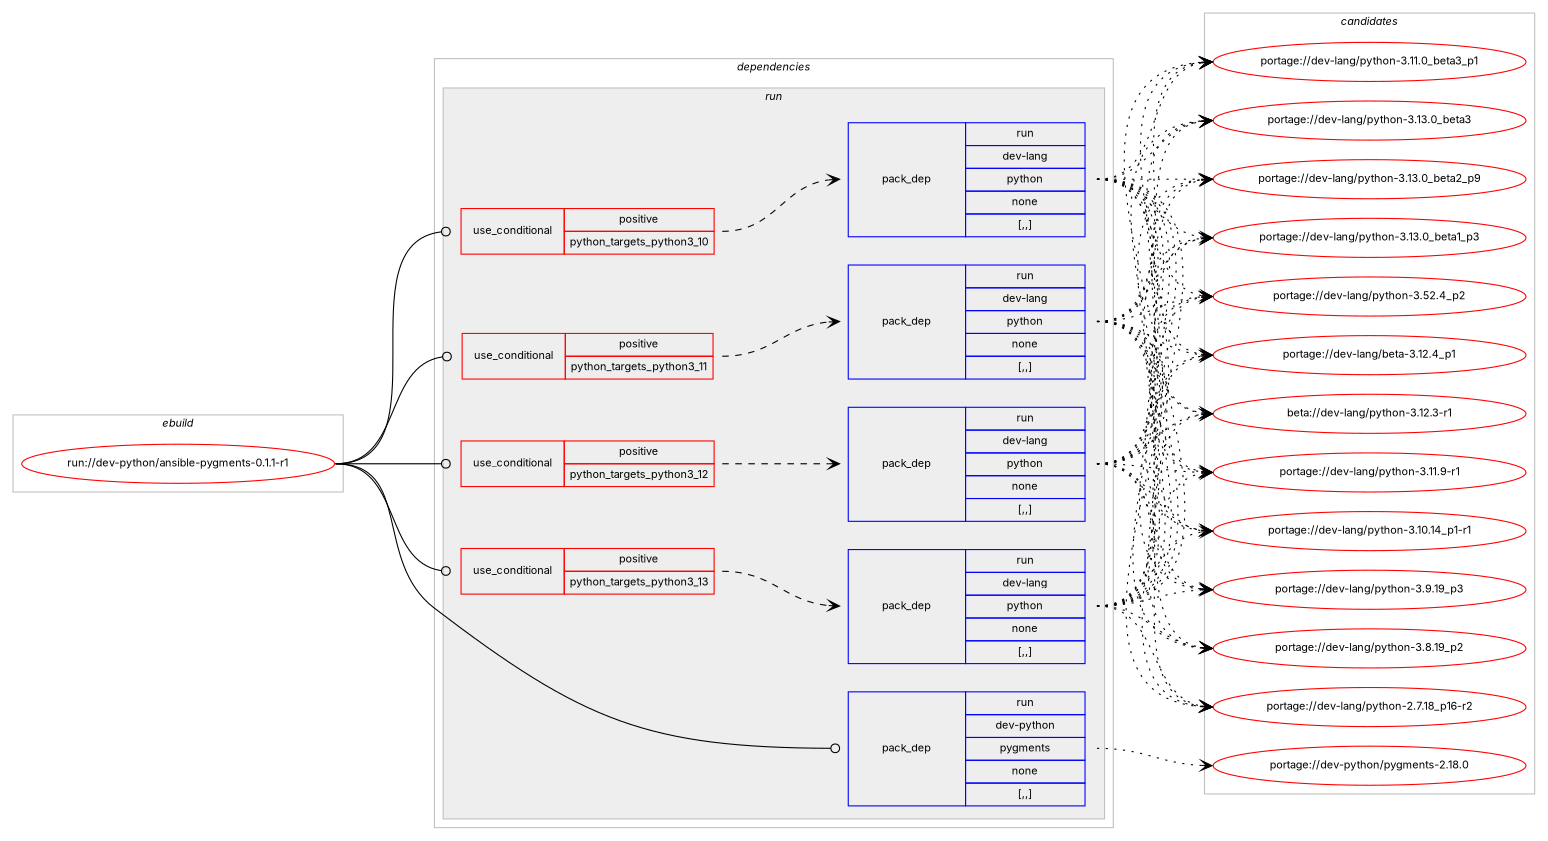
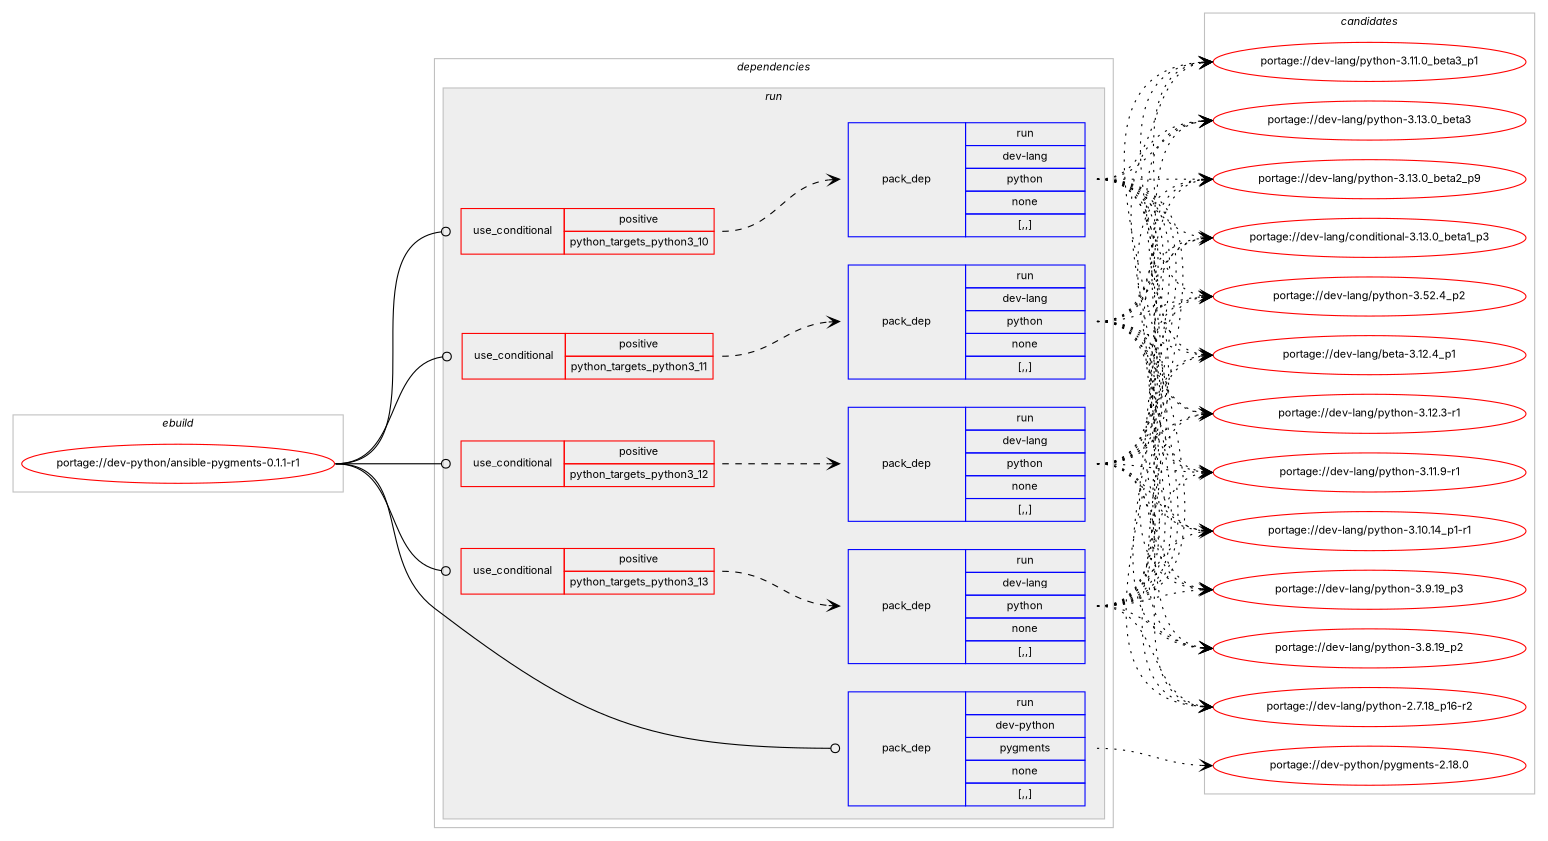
node "portage://dev-lang/python-3.13.0_beta1_p3": label "portage://dev-lang/python-3.13.0_beta1_p3" -> "portage://dev-lang/conditional-3.13.0_beta1_p3"
node "beta://dev-lang/python-3.12.3-r1": label "beta://dev-lang/python-3.12.3-r1" -> "portage://dev-lang/python-3.12.3-r1"
node "run://dev-python/ansible-pygments-0.1.1-r1": label "run://dev-python/ansible-pygments-0.1.1-r1" -> "portage://dev-python/ansible-pygments-0.1.1-r1"
